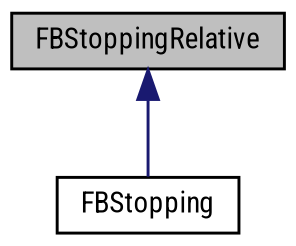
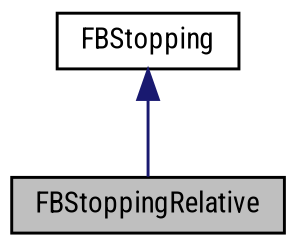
edge "FBStopping" -> "FBStoppingRelative": reversed
